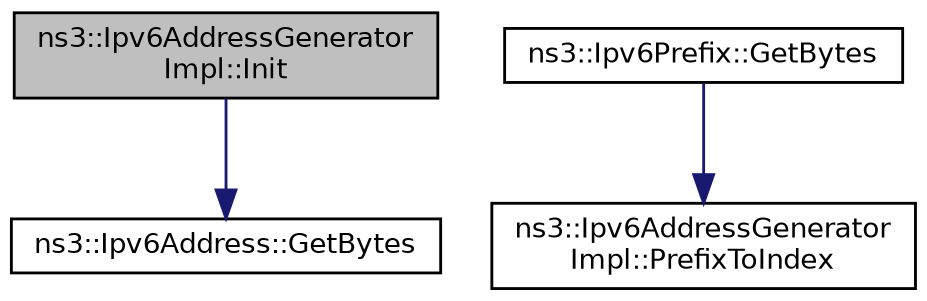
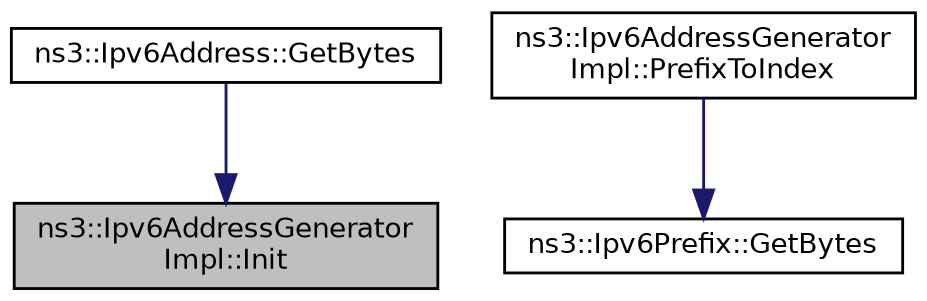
edge "ns3::Ipv6Prefix::GetBytes" -> "ns3::Ipv6AddressGenerator Impl::PrefixToIndex": reversed
edge "ns3::Ipv6AddressGenerator Impl::Init" -> "ns3::Ipv6Address::GetBytes": reversed
